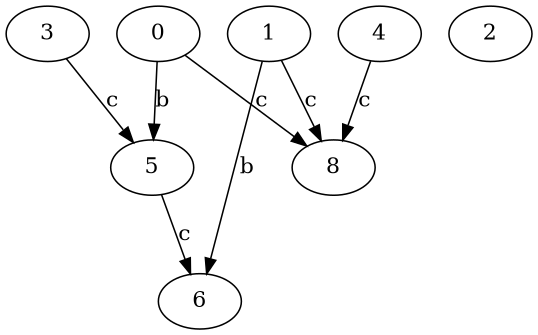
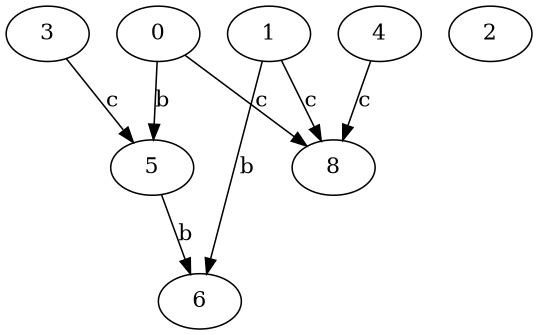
edge "5" -> "6": label "c" -> "b"
